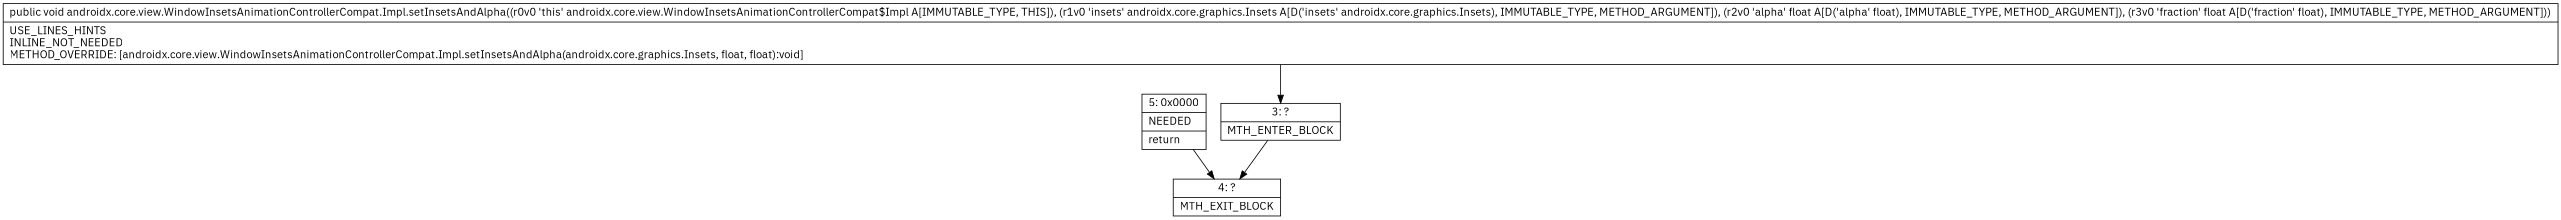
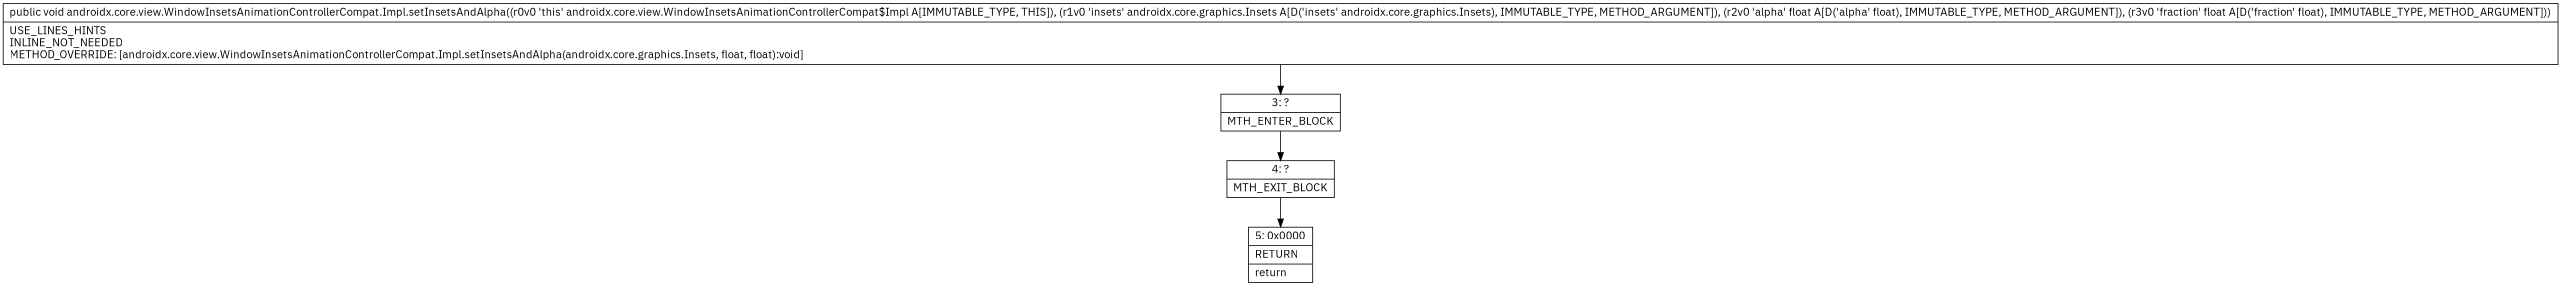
node "5: 0x0000": text "NEEDED" -> "RETURN"
edge "5: 0x0000" -> "4: ?": reversed
